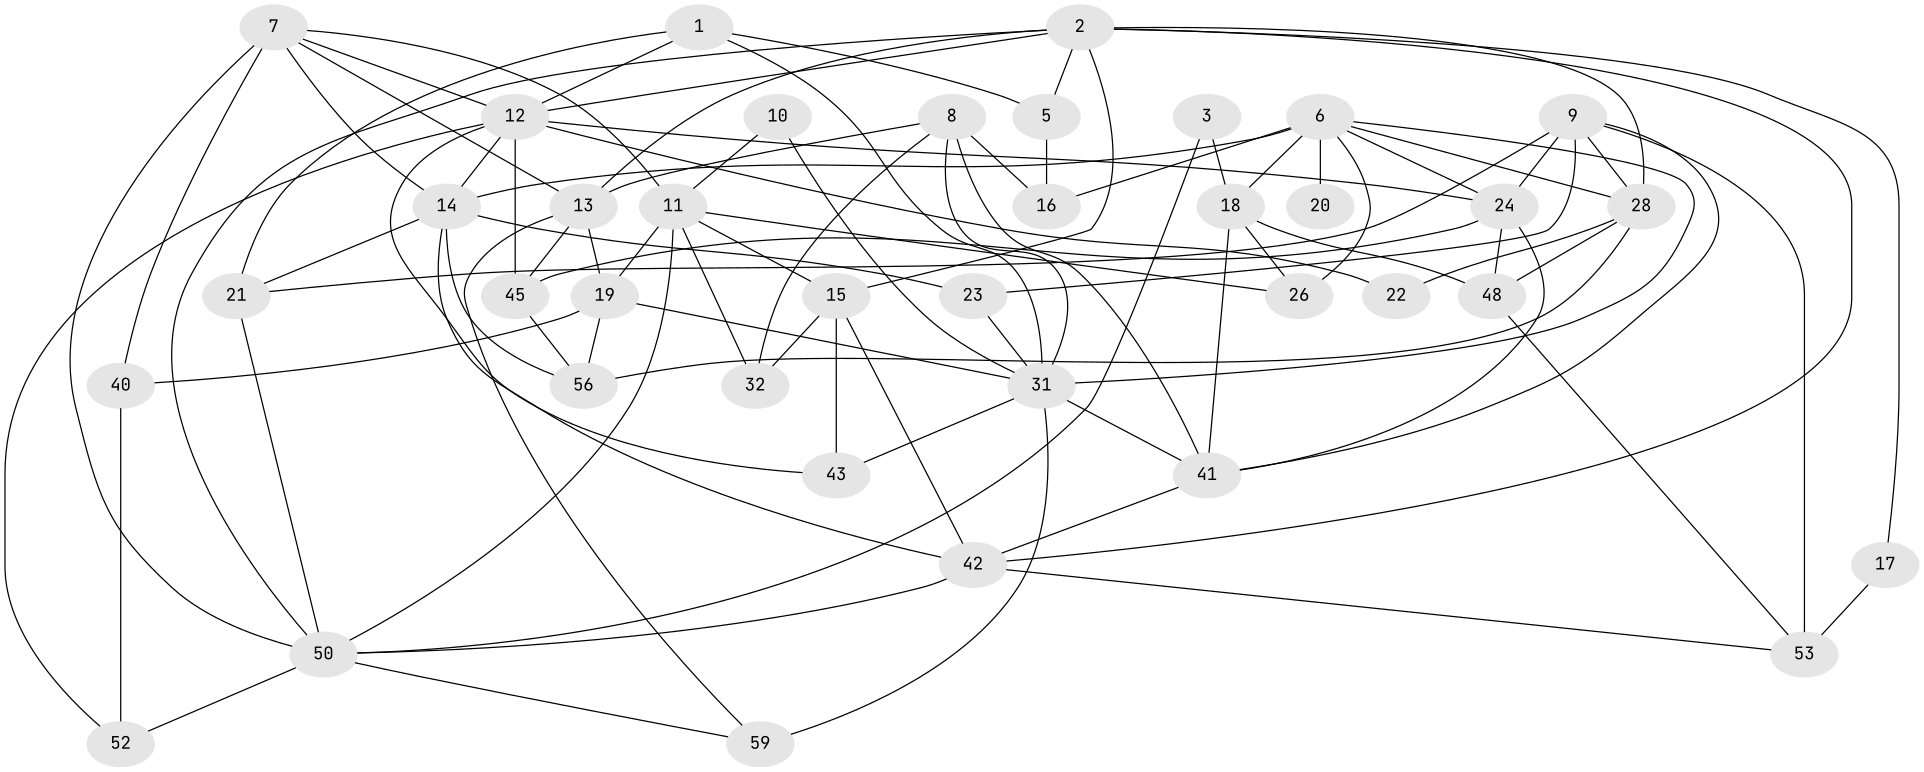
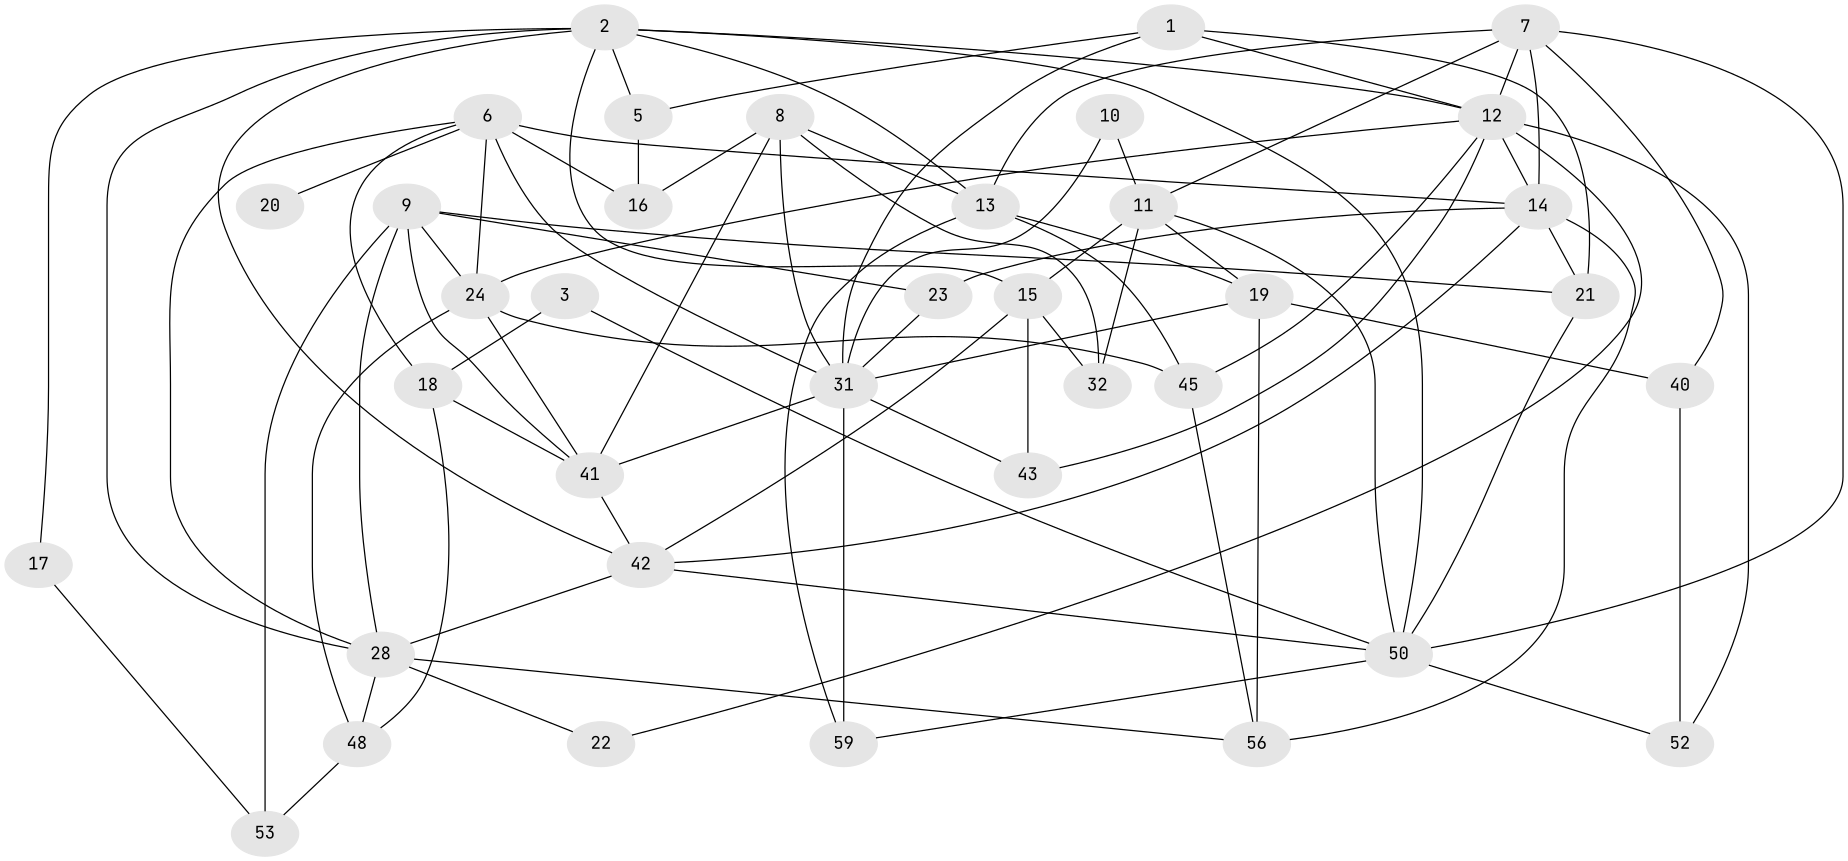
node "26": removed
edge "42" -- "53": now "42" -- "28"
